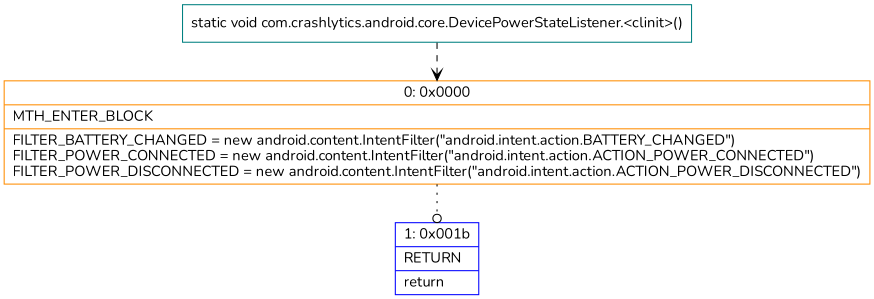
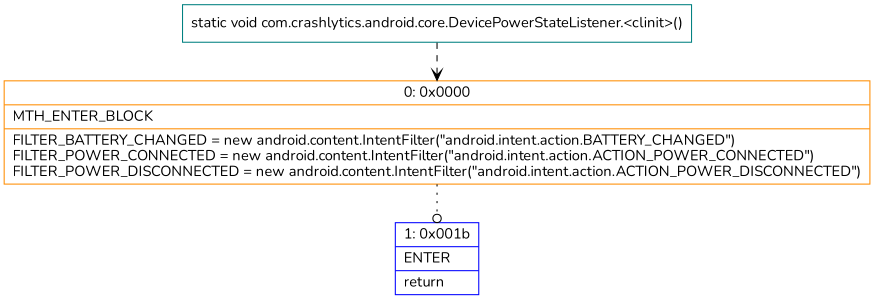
node "1: 0x001b": text "RETURN" -> "ENTER"
